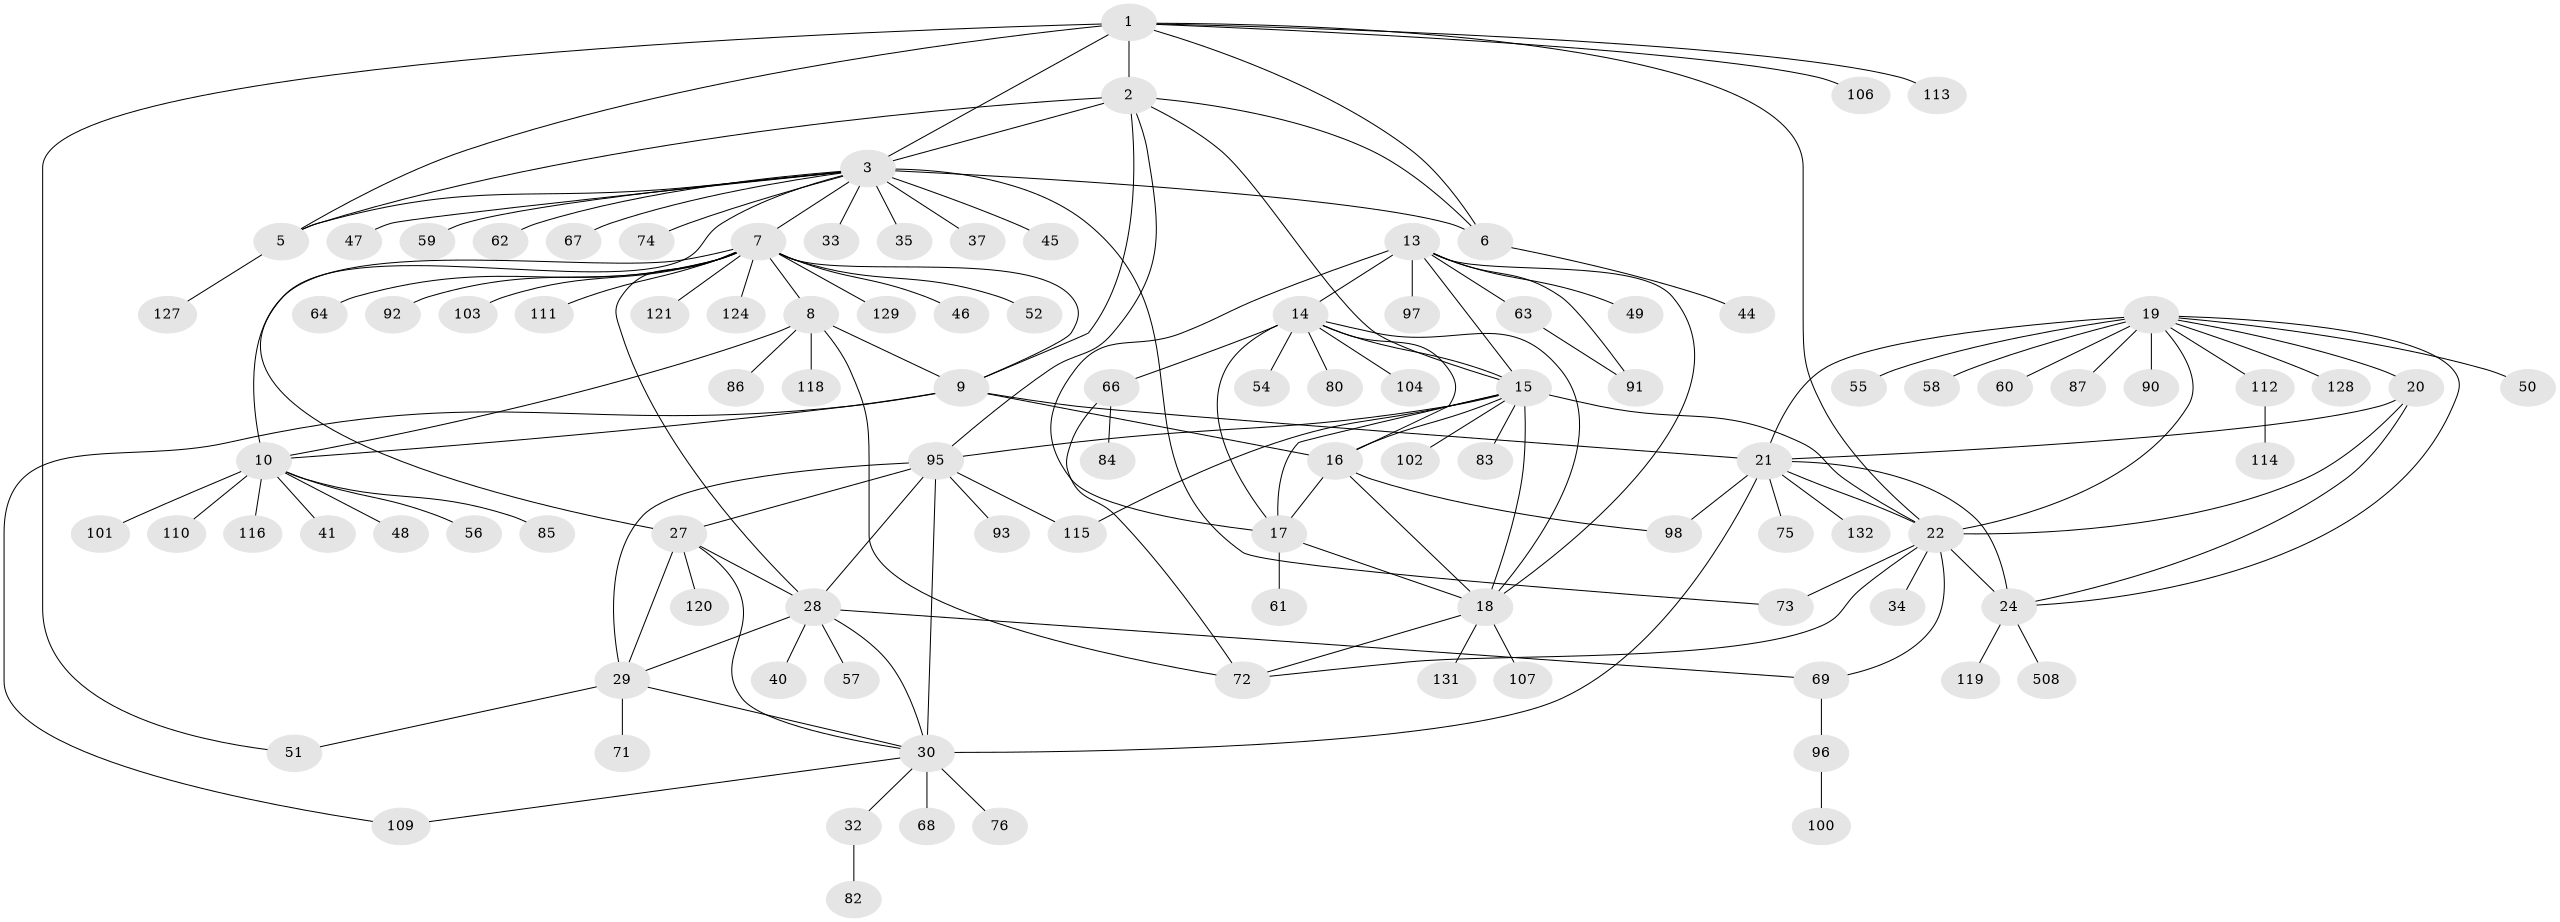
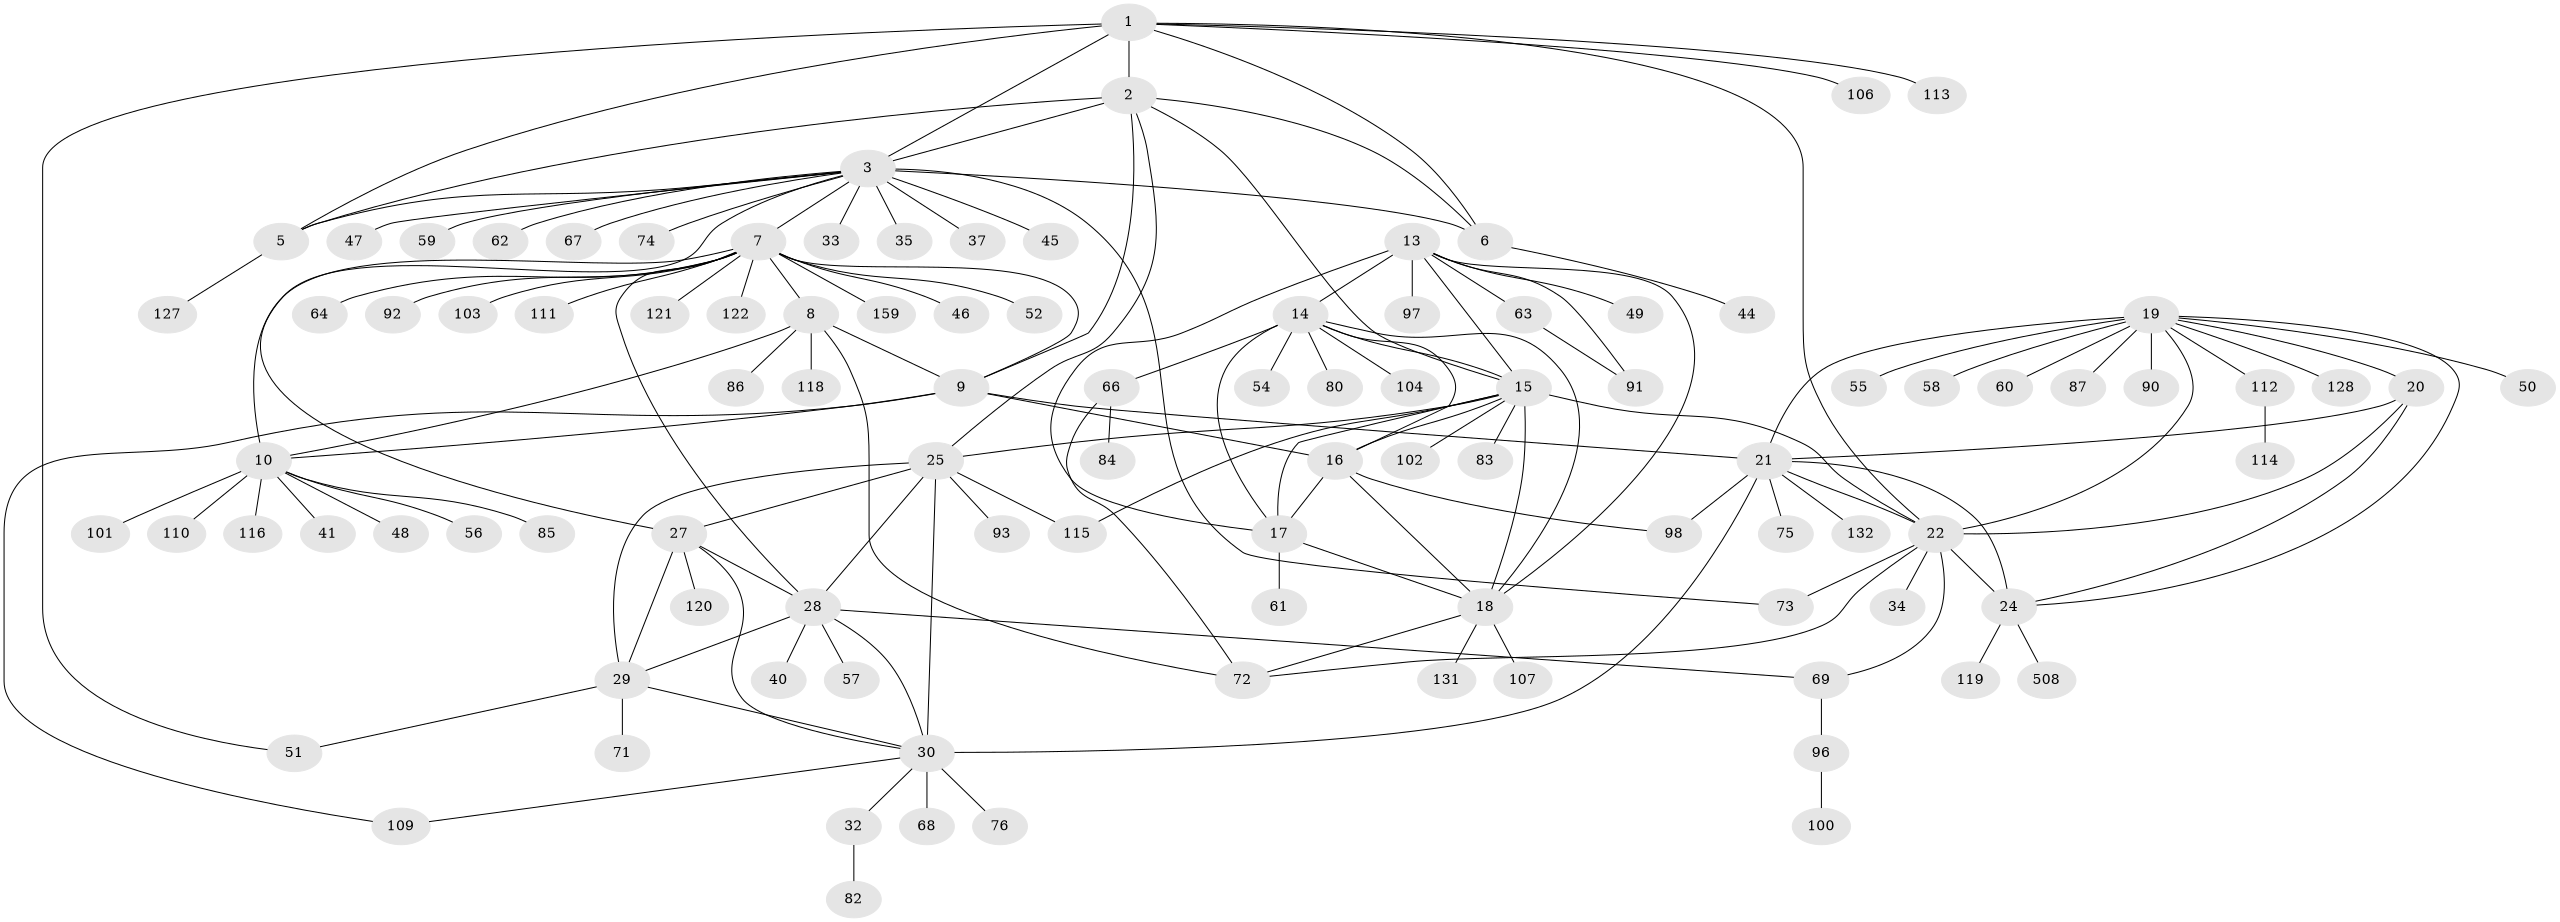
node "124": label "124" -> "122"
node "129": label "129" -> "159"
node "95": label "95" -> "25"
